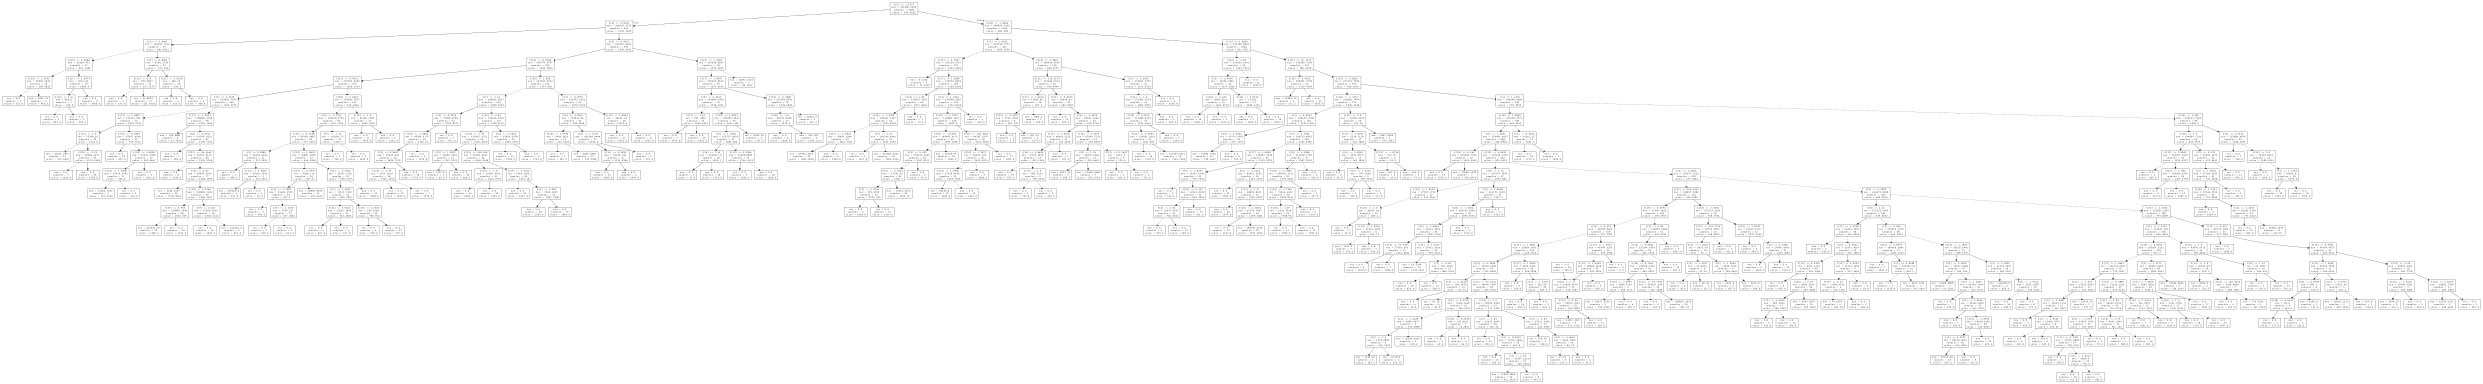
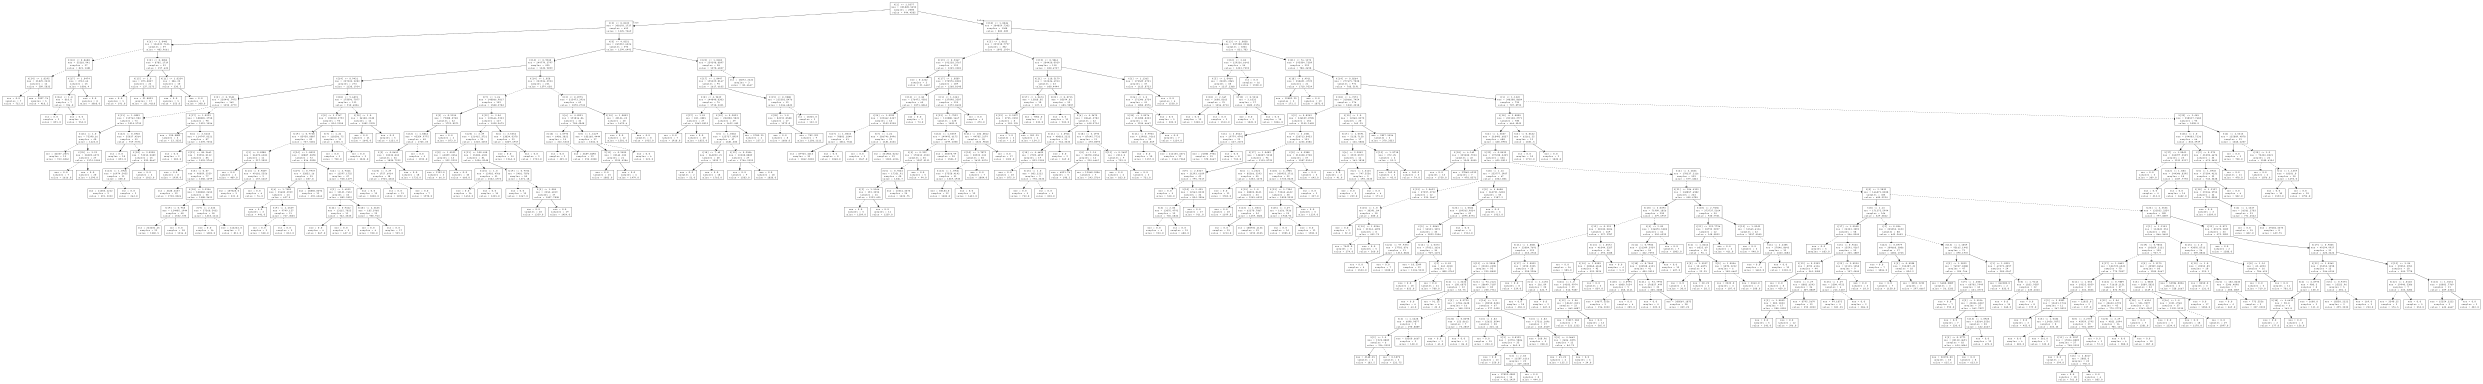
edge "X[0] <= 1.6129 mse = 103168.4444 samples = 27 value = 1046.0" -> "mse = 0.0 samples = 6 value = 523.0": style solid -> dashed
